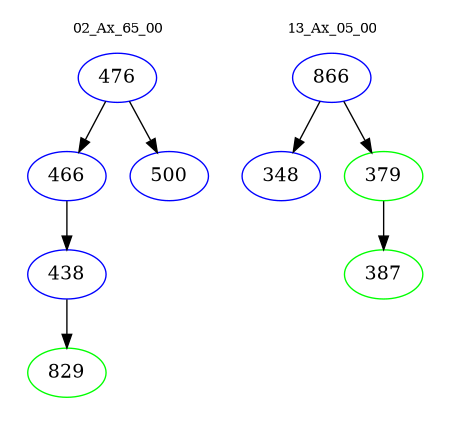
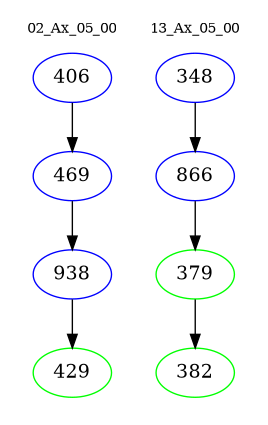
cluster "02_Ax_65_00": label "02_Ax_65_00" -> "02_Ax_05_00"
node "476": label "476" -> "406"
edge "866" -> "348": reversed
node "466": label "466" -> "469"
node "500": removed
node "438": label "438" -> "938"
node "387": label "387" -> "382"
node "829": label "829" -> "429"
